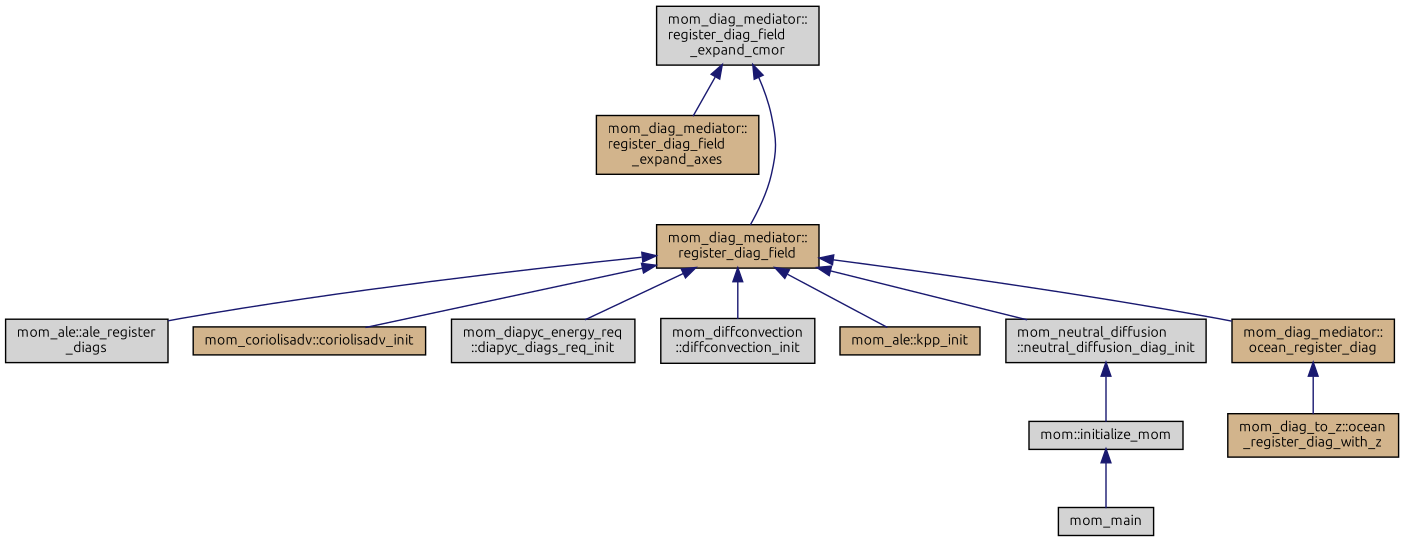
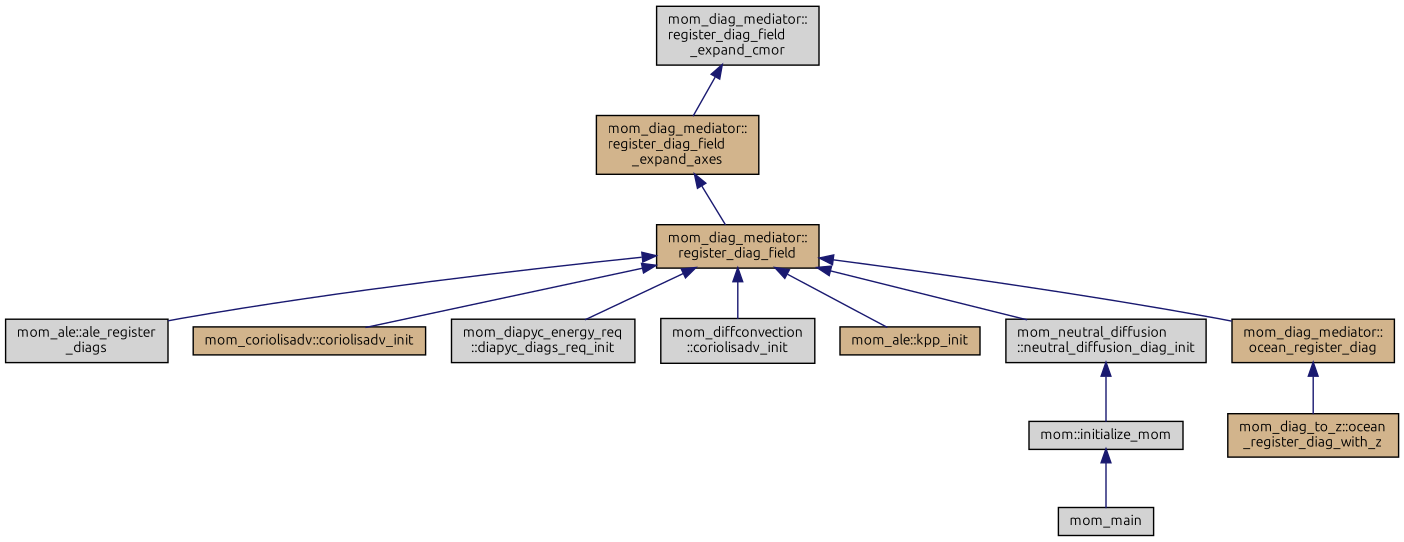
edge "mom_diag_mediator:: register_diag_field" -> "mom_diag_mediator:: register_diag_field _expand_cmor": now "mom_diag_mediator:: register_diag_field" -> "mom_diag_mediator:: register_diag_field _expand_axes"
node "mom_diffconvection ::diffconvection_init": label "mom_diffconvection ::diffconvection_init" -> "mom_diffconvection ::coriolisadv_init"
